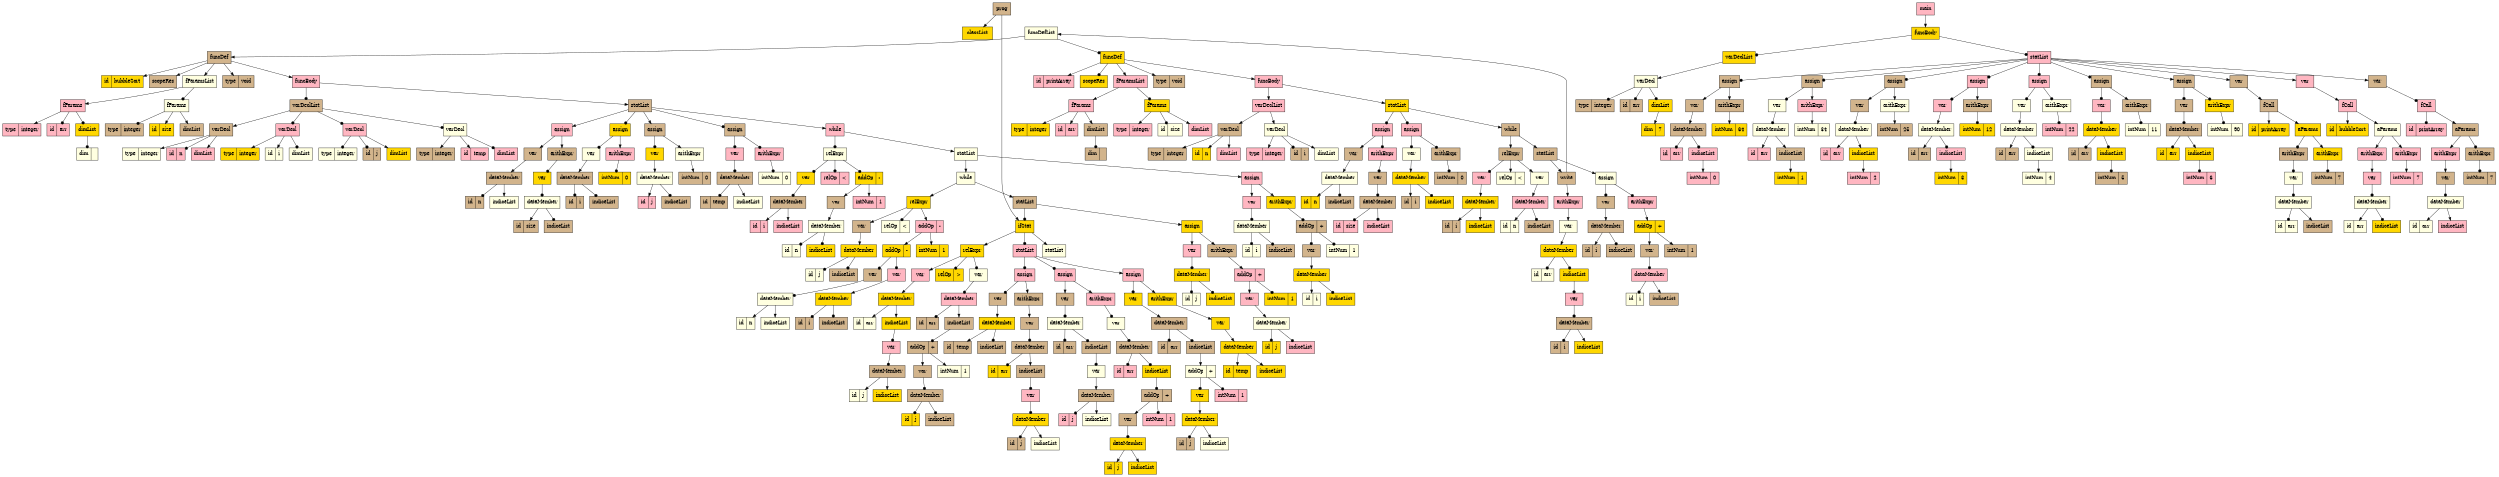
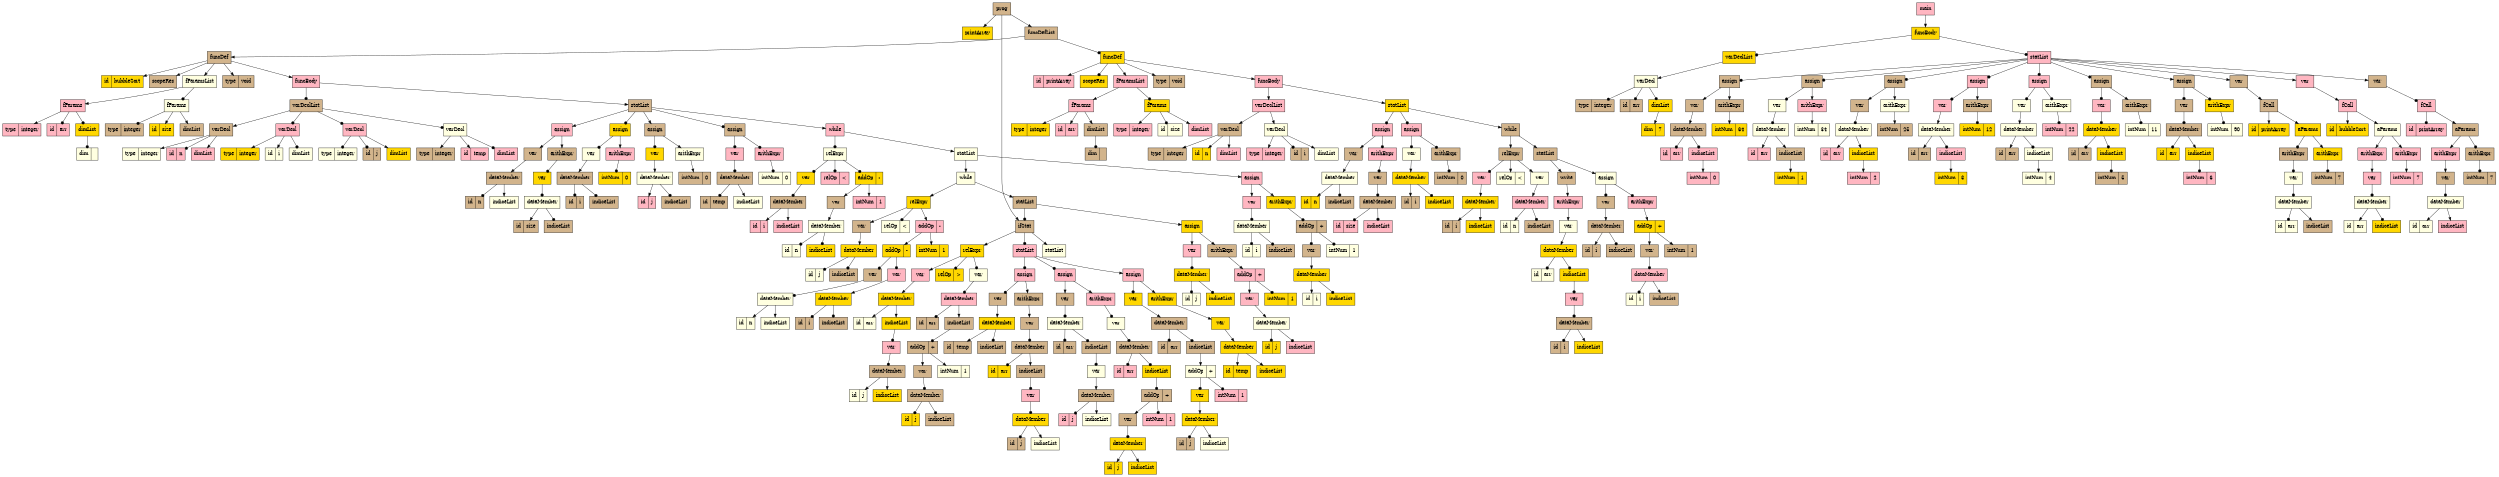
node "classList": label "classList" -> "printArray"
node "funcDefList": fillcolor lightyellow -> tan
edge "write" -> "funcDefList": now "prog" -> "funcDefList"
node "ifStat": fillcolor gold -> tan
